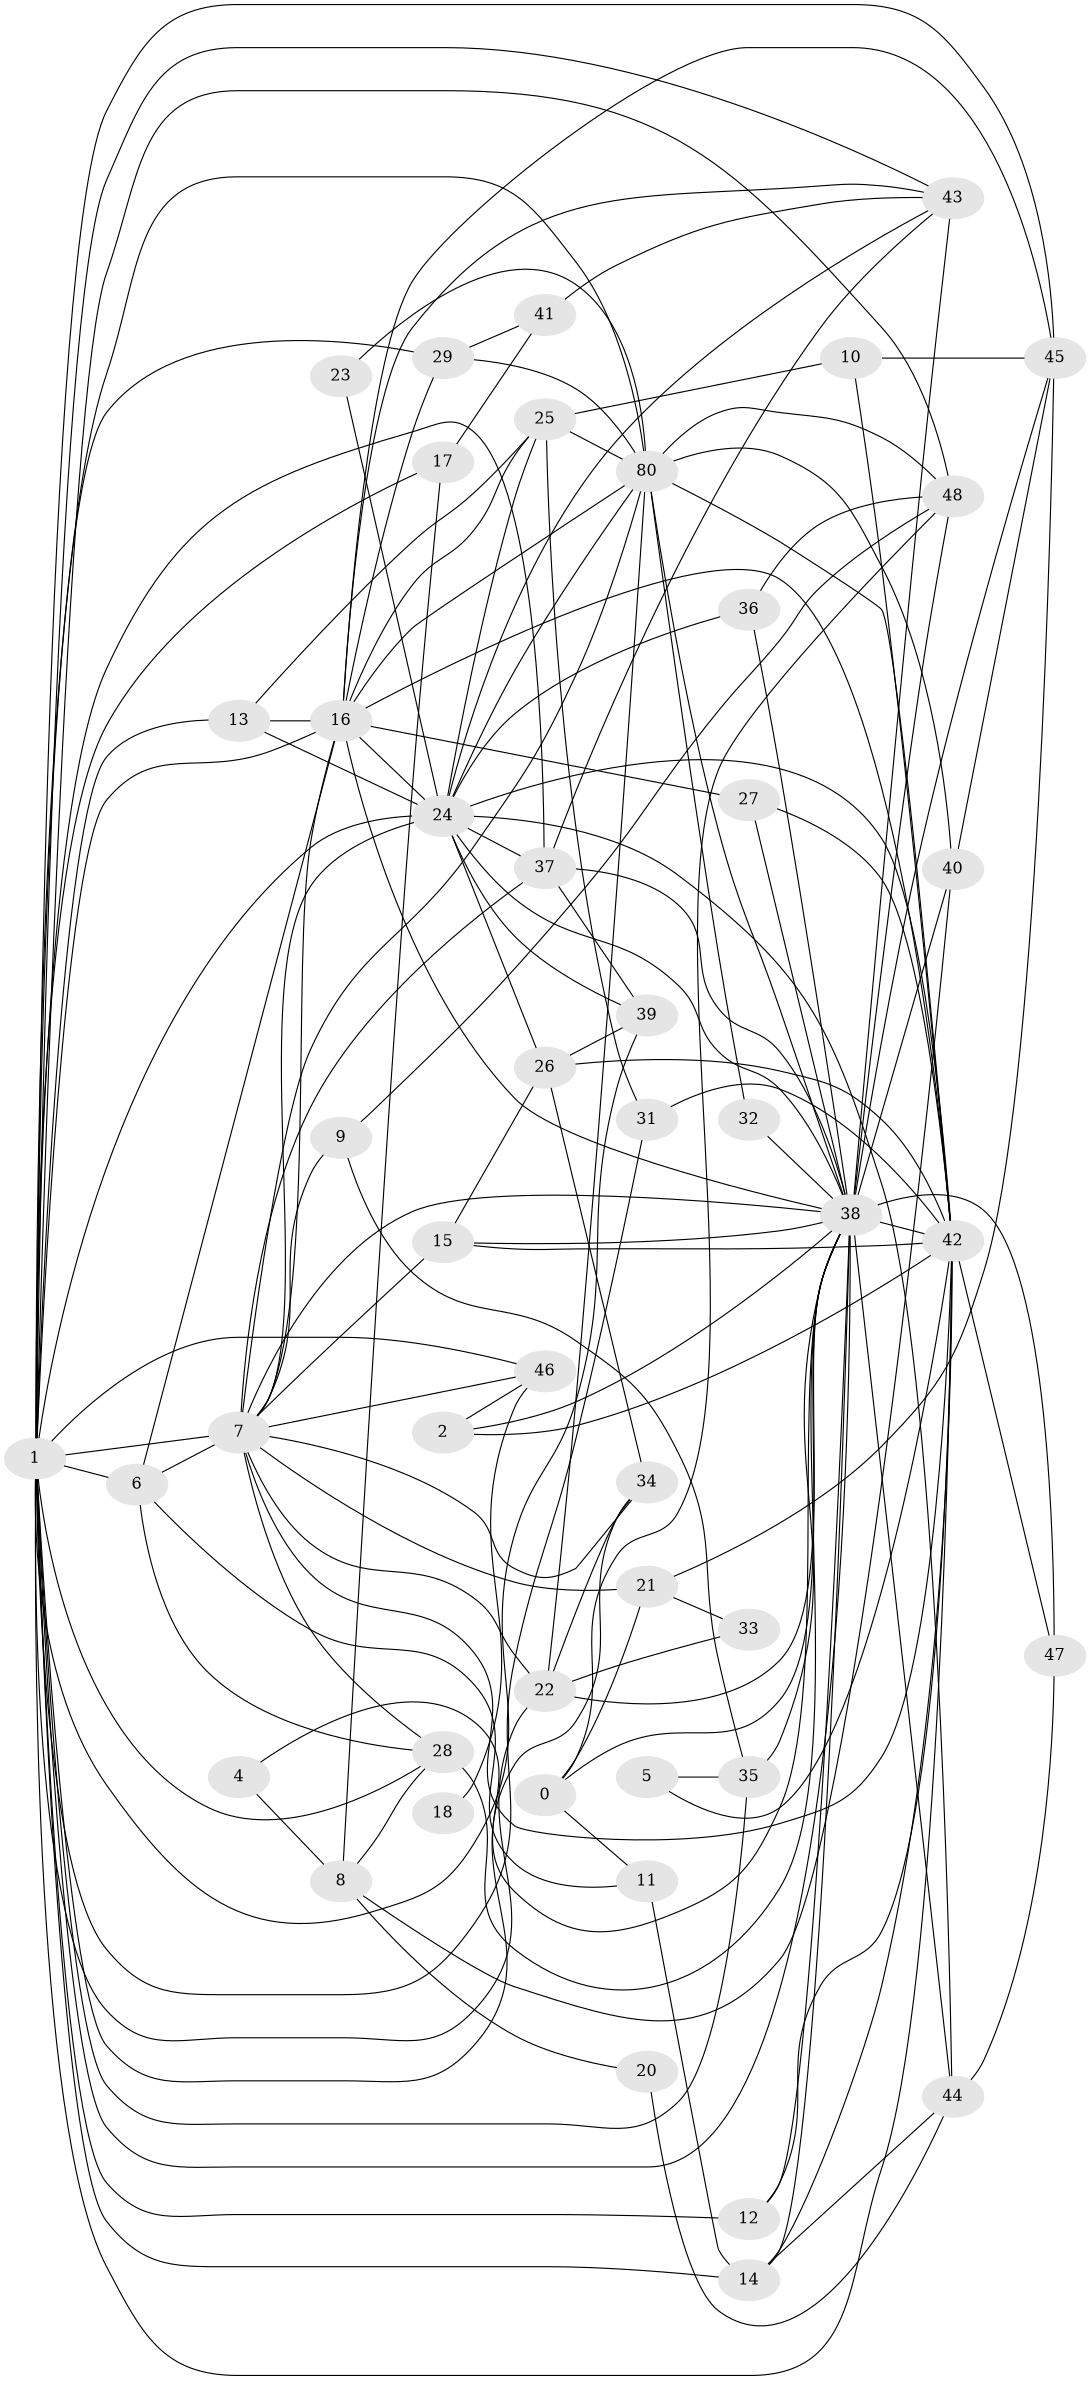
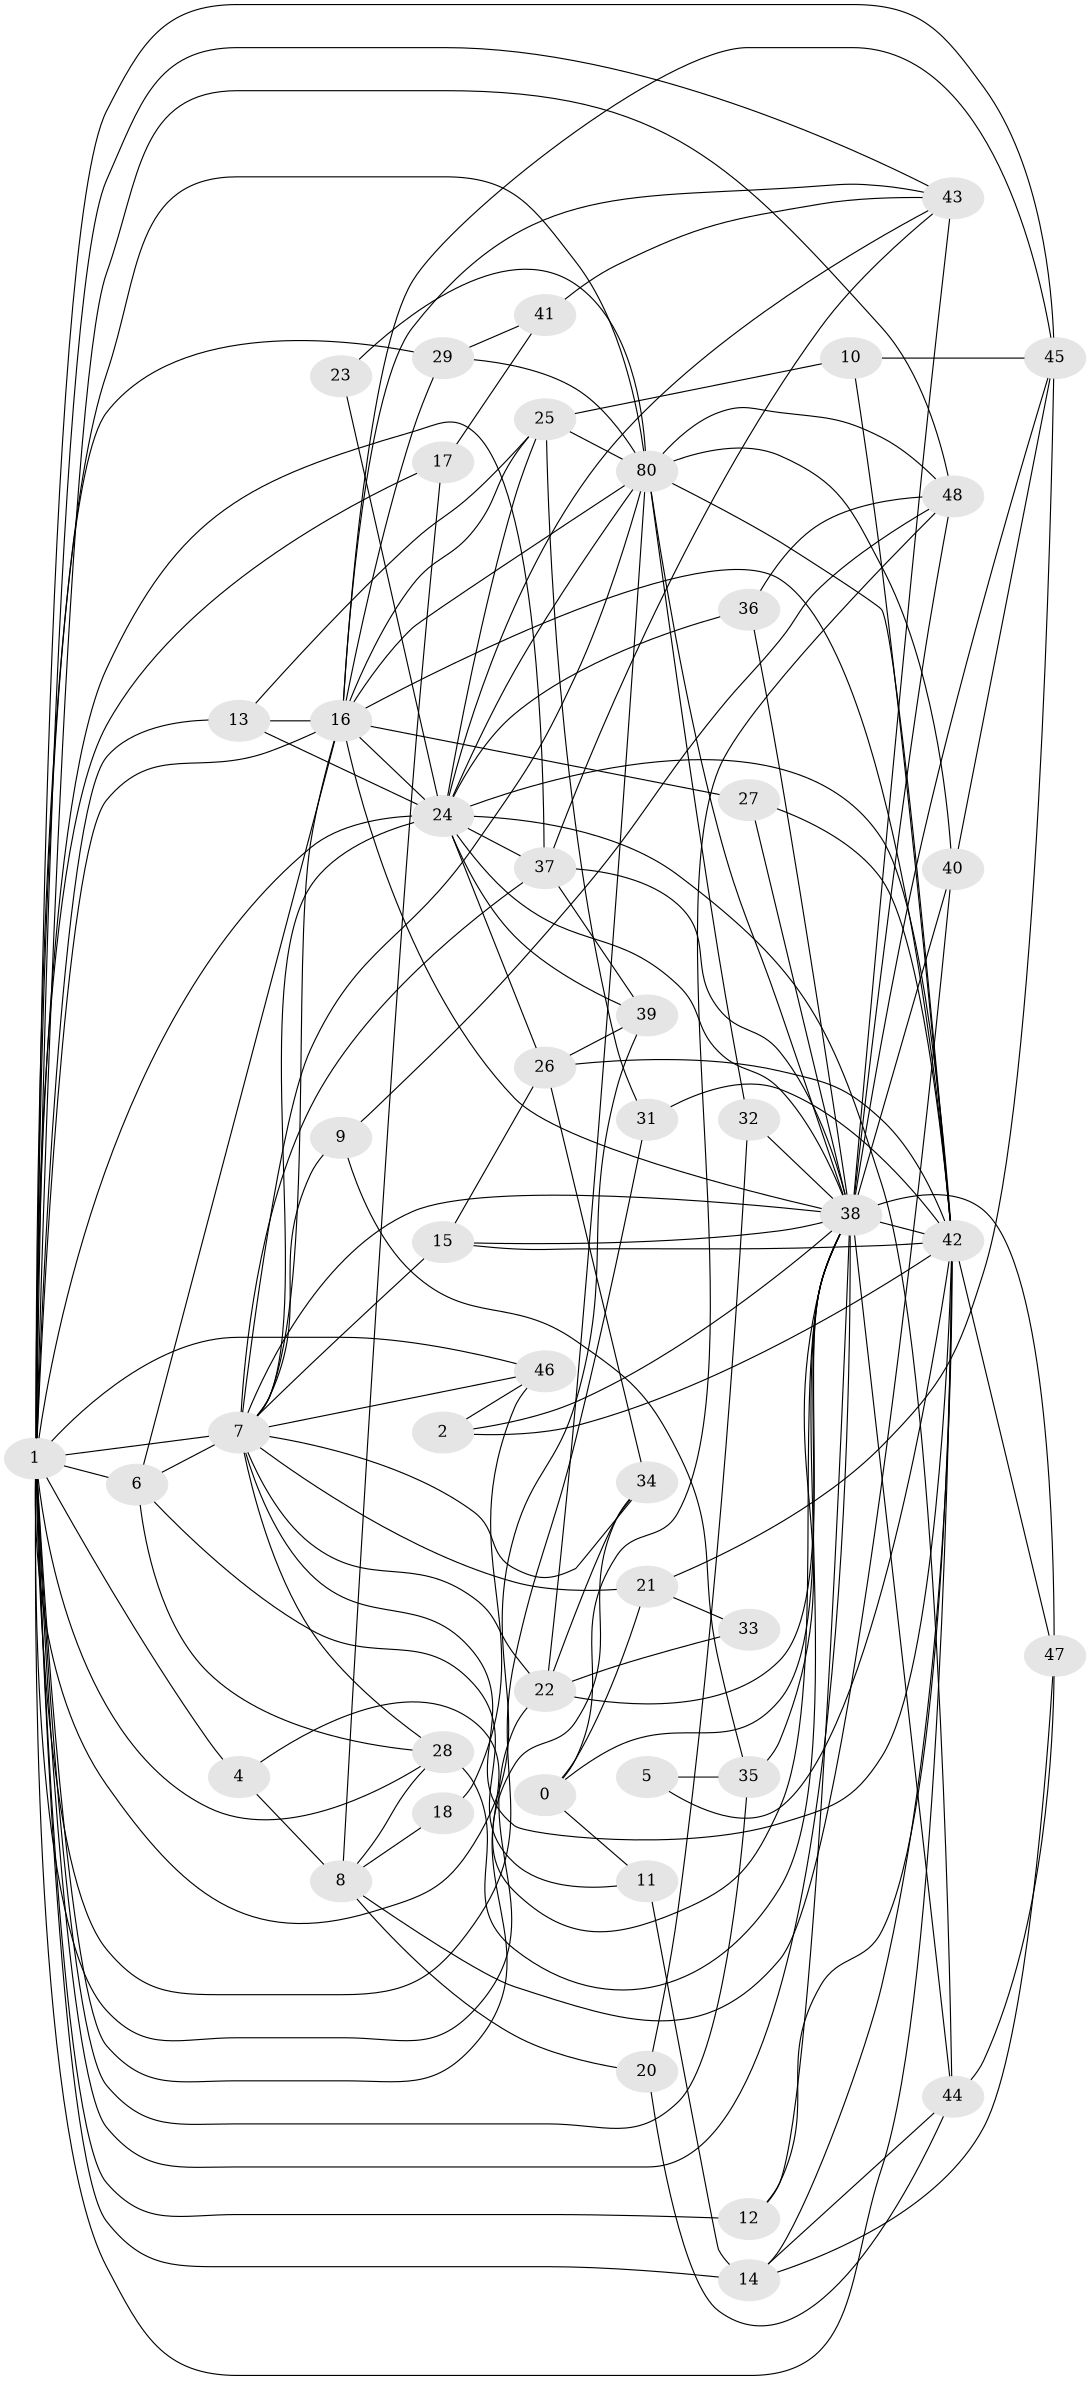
edge "32" -- "20": added
edge "1" -- "4": added
edge "18" -- "8": added
edge "38" -- "14": now "47" -- "14"
